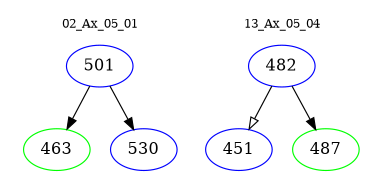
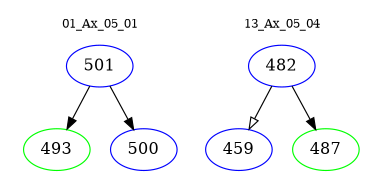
cluster "02_Ax_05_01": label "02_Ax_05_01" -> "01_Ax_05_01"
node "463": label "463" -> "493"
node "530": label "530" -> "500"
node "451": label "451" -> "459"
